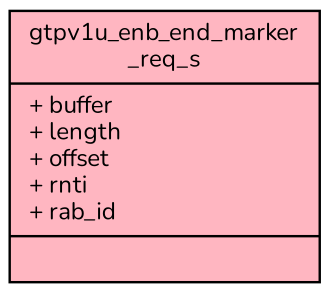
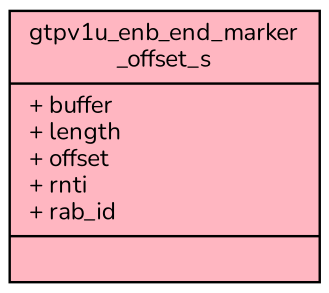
node "gtpv1u_enb_end_marker": text "_req_s" -> "_offset_s"
